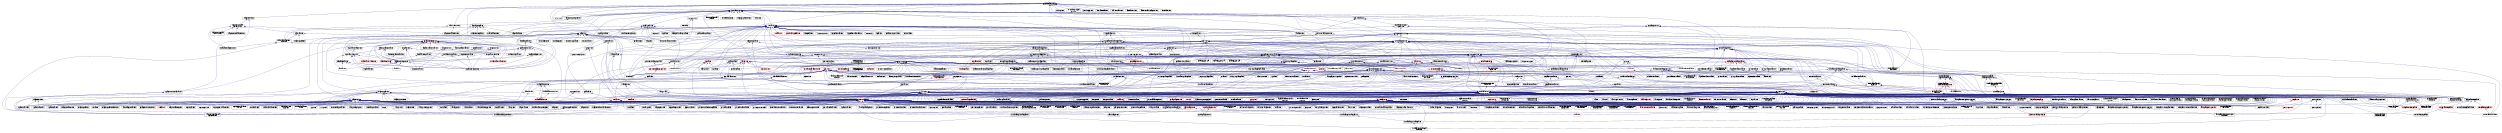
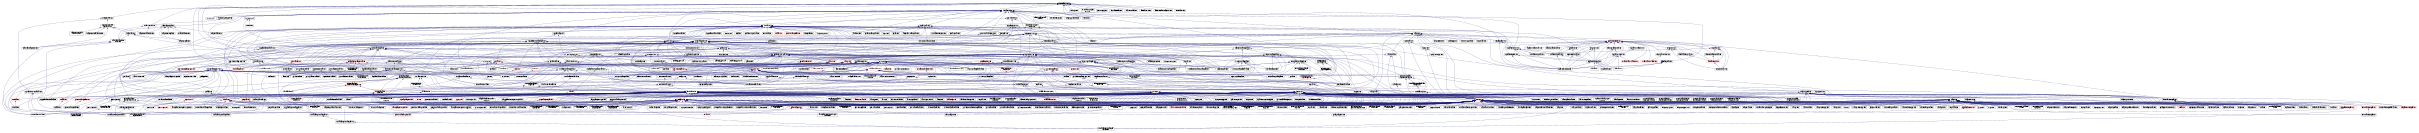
node "applier.cpp": added
